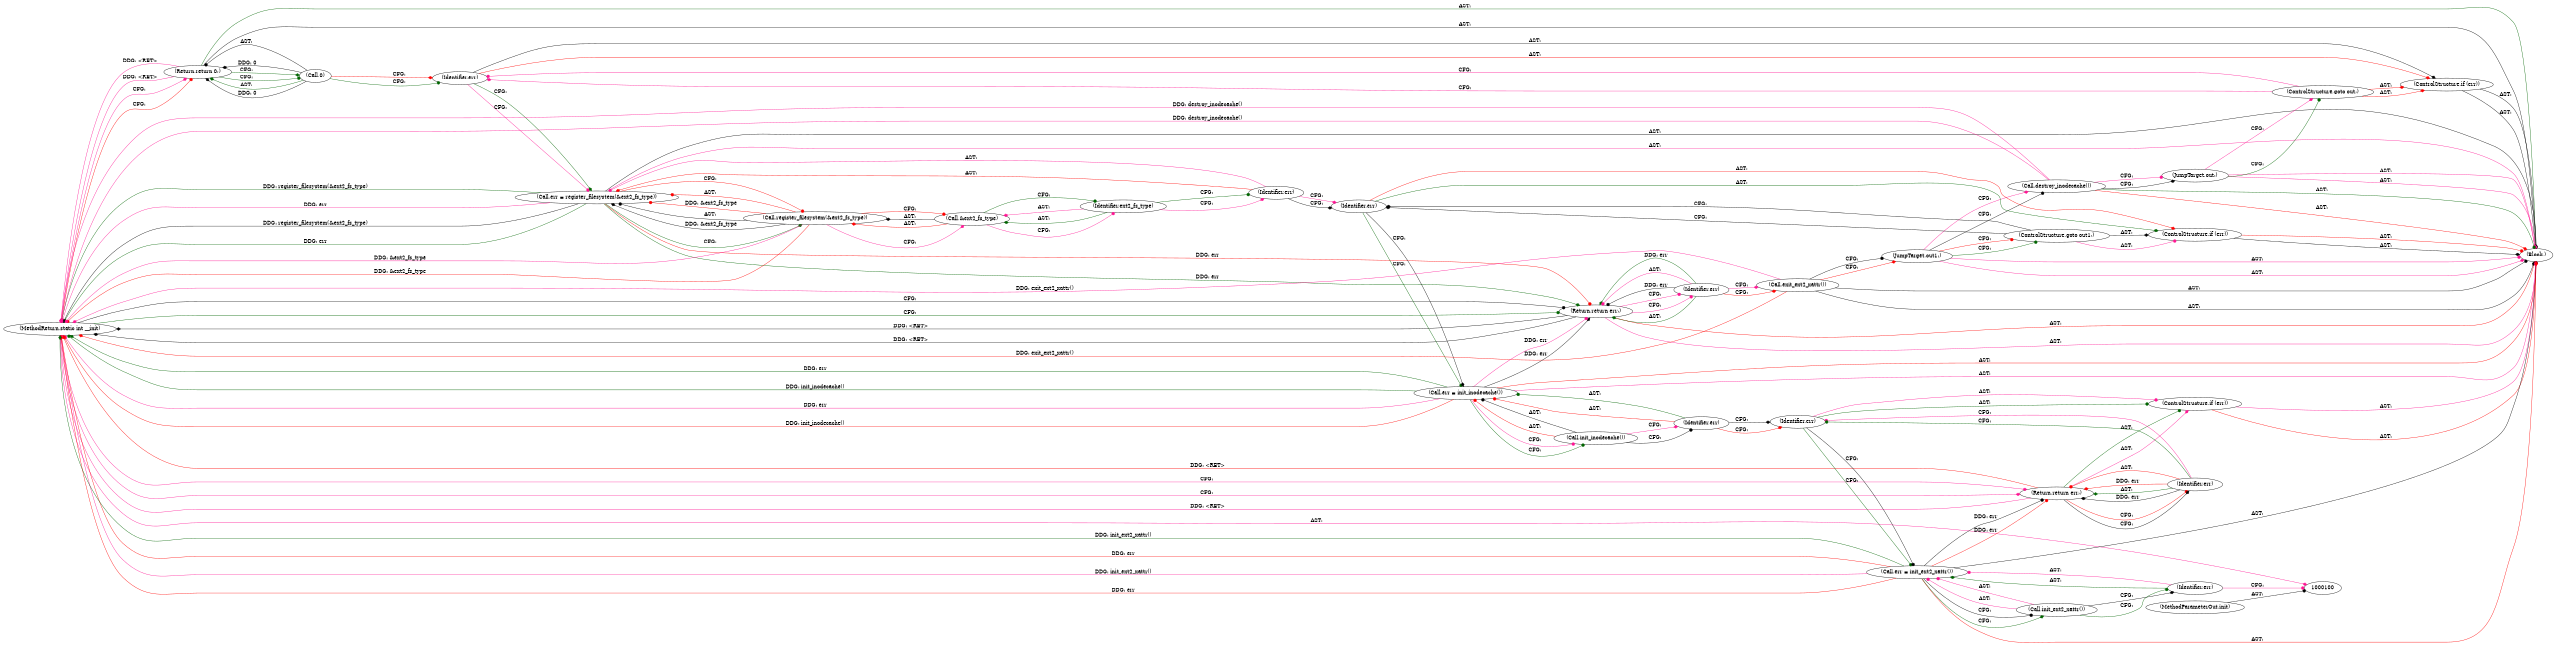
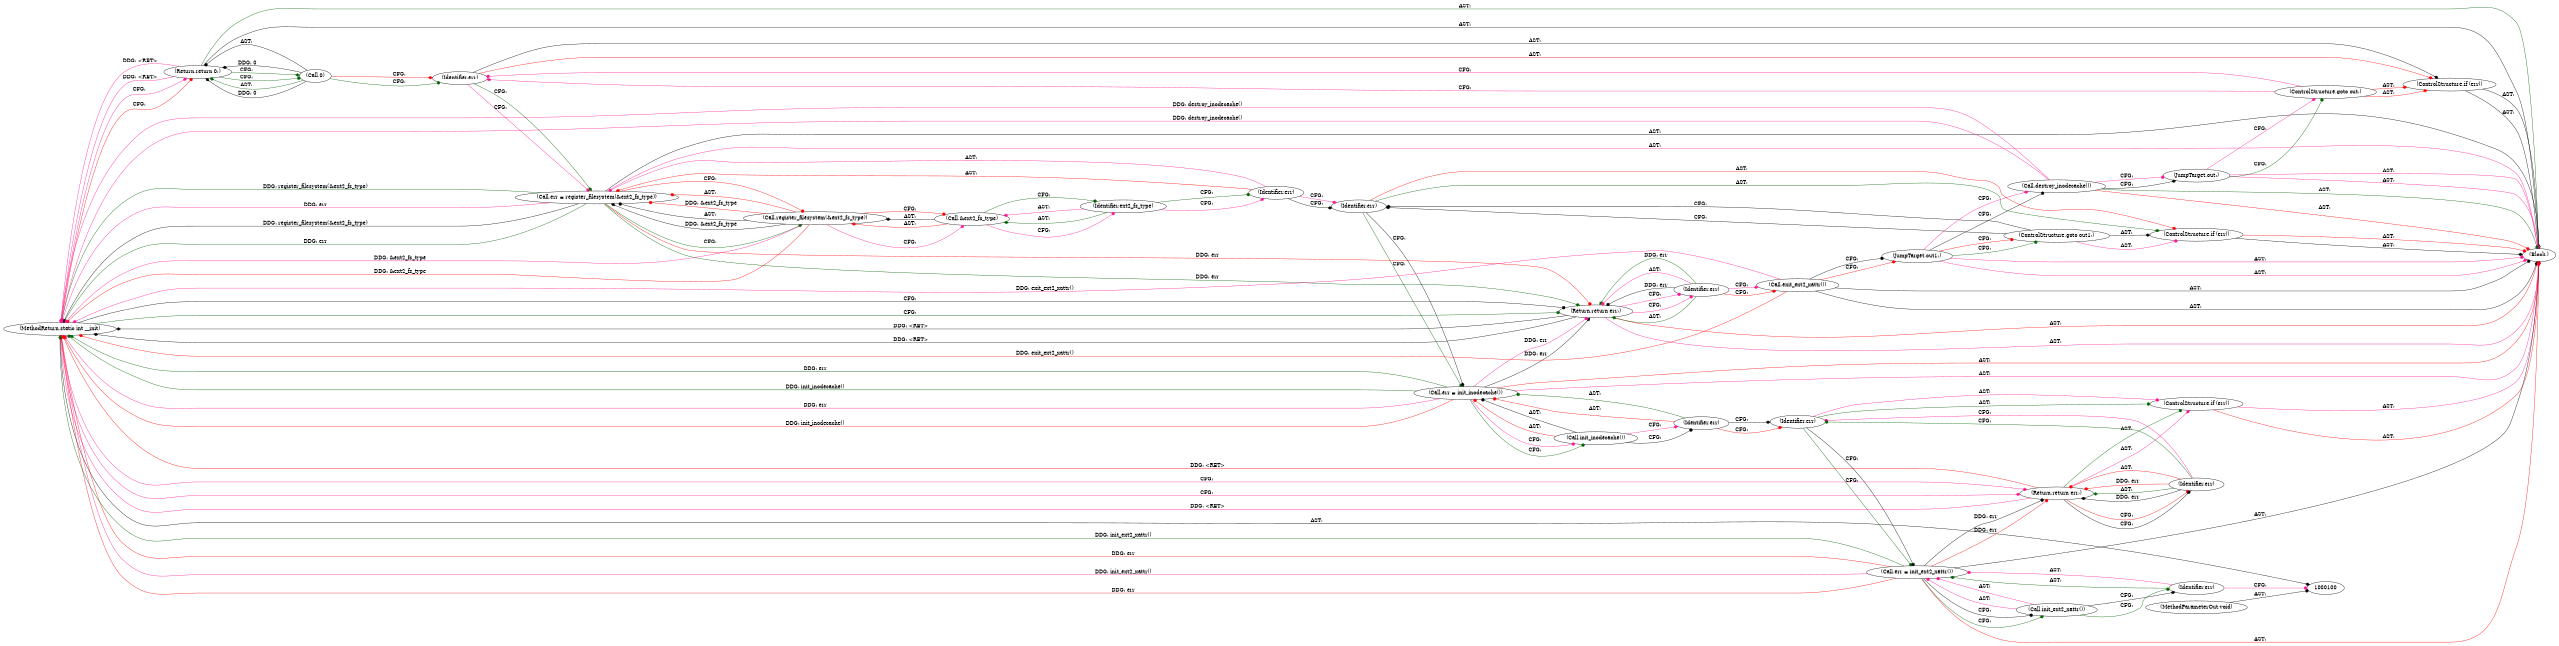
edge "(MethodReturn,static int __init)" -> "1000100": color deeppink -> black
node "(MethodParameterOut,init)": label "(MethodParameterOut,init)" -> "(MethodParameterOut,void)"
